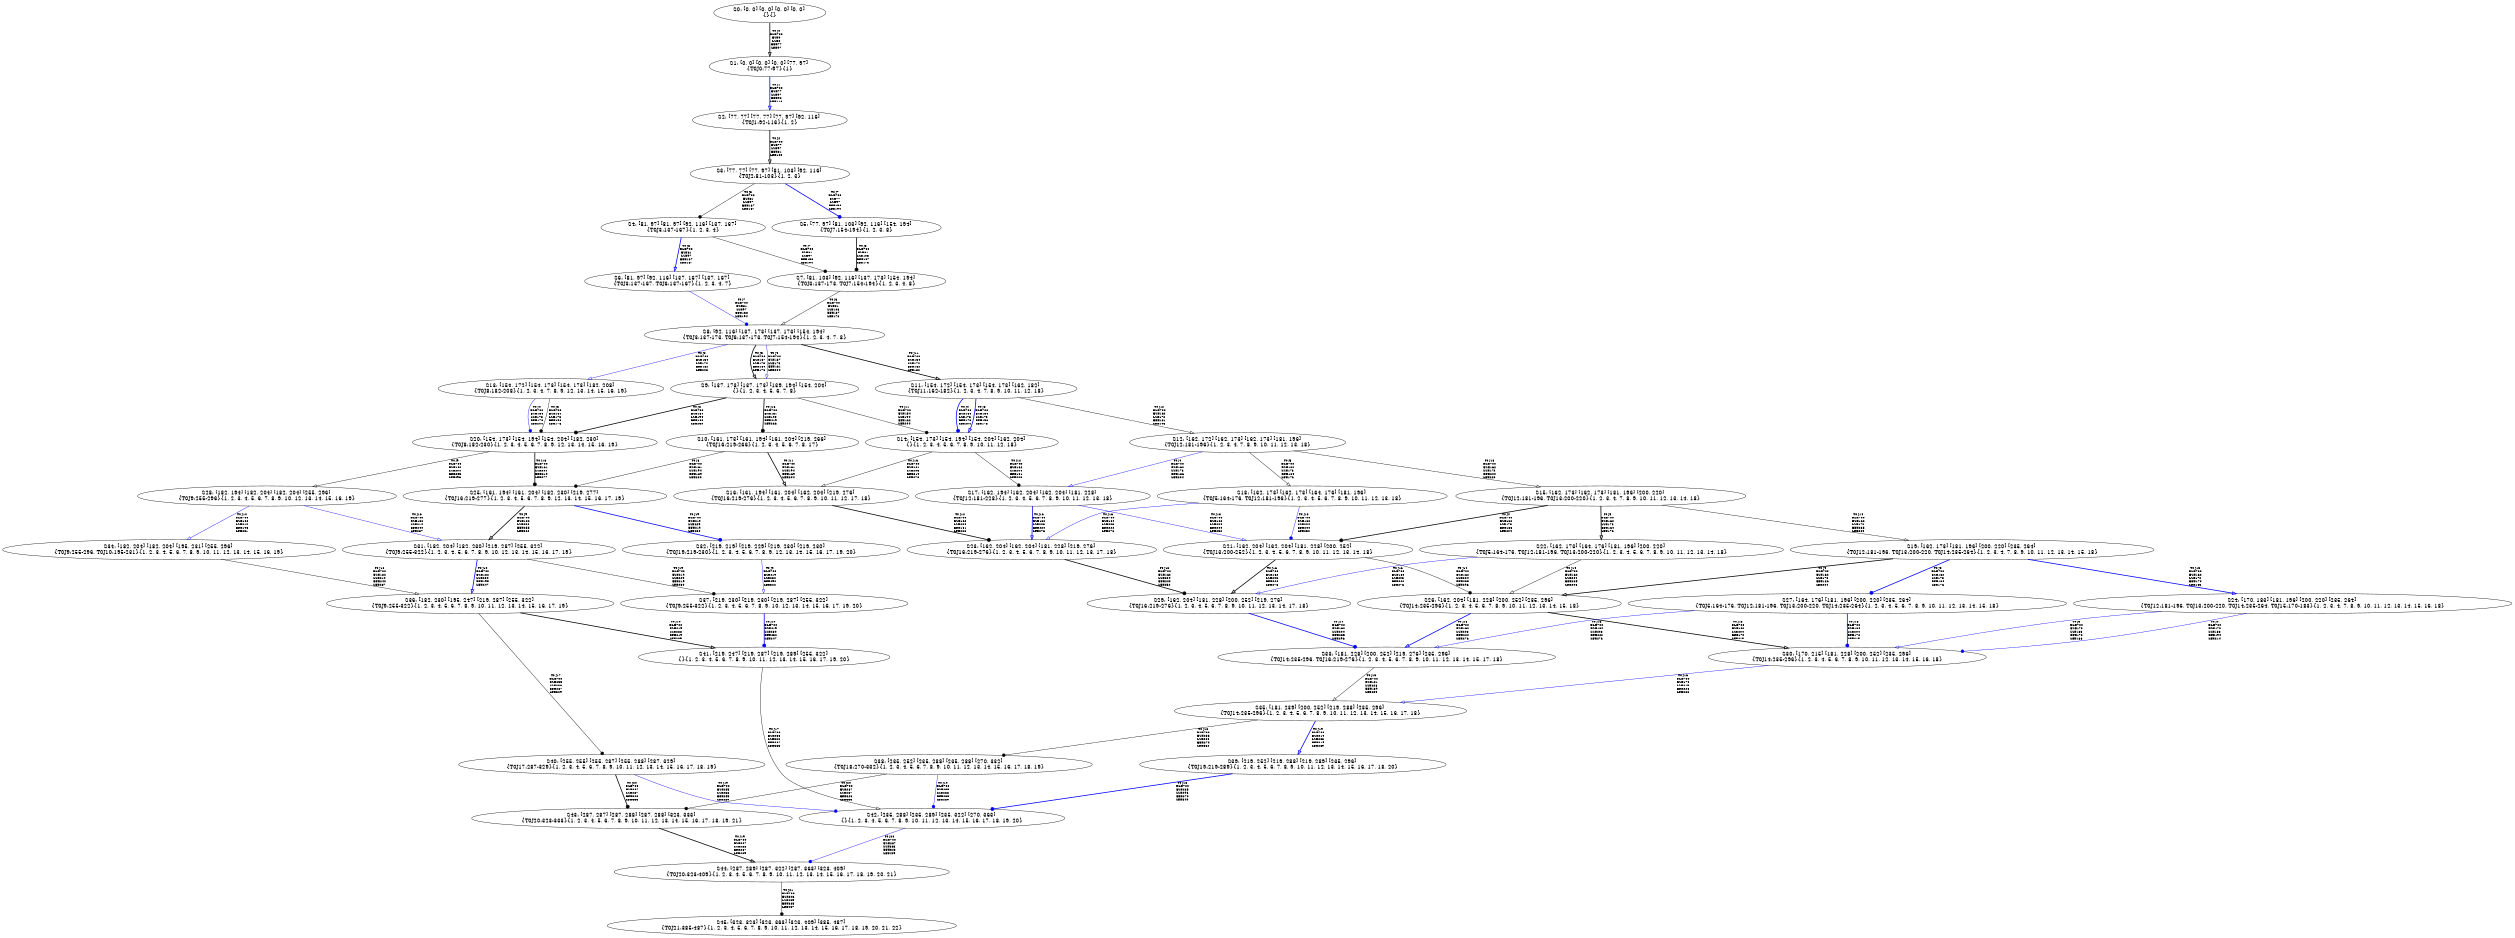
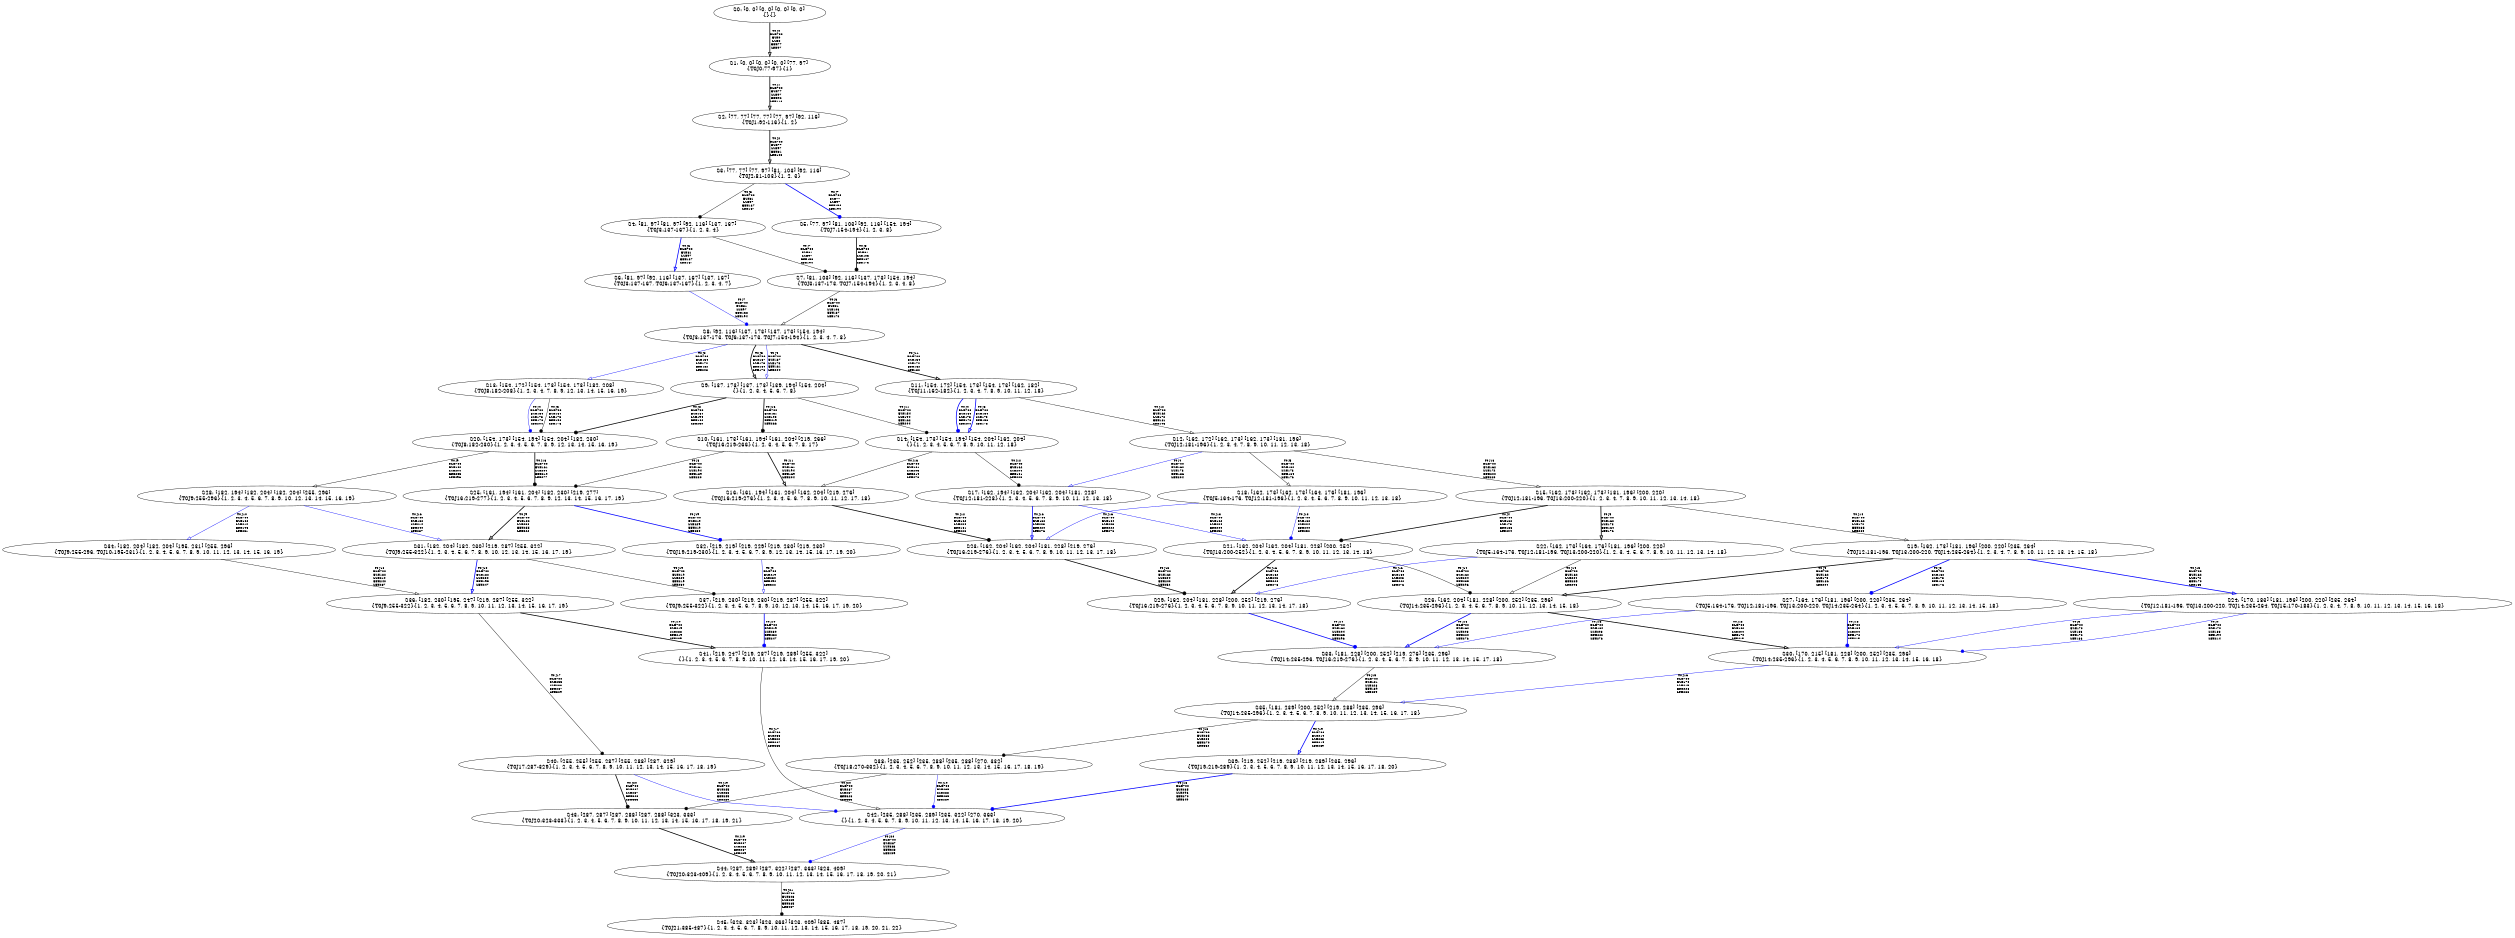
edge "S1: [0, 0] [0, 0] [0, 0] [77, 97] {T0J0:77-97}{1}" -> "S2: [77, 77] [77, 77] [77, 97] [92, 116] {T0J1:92-116}{1, 2}": color blue -> black
